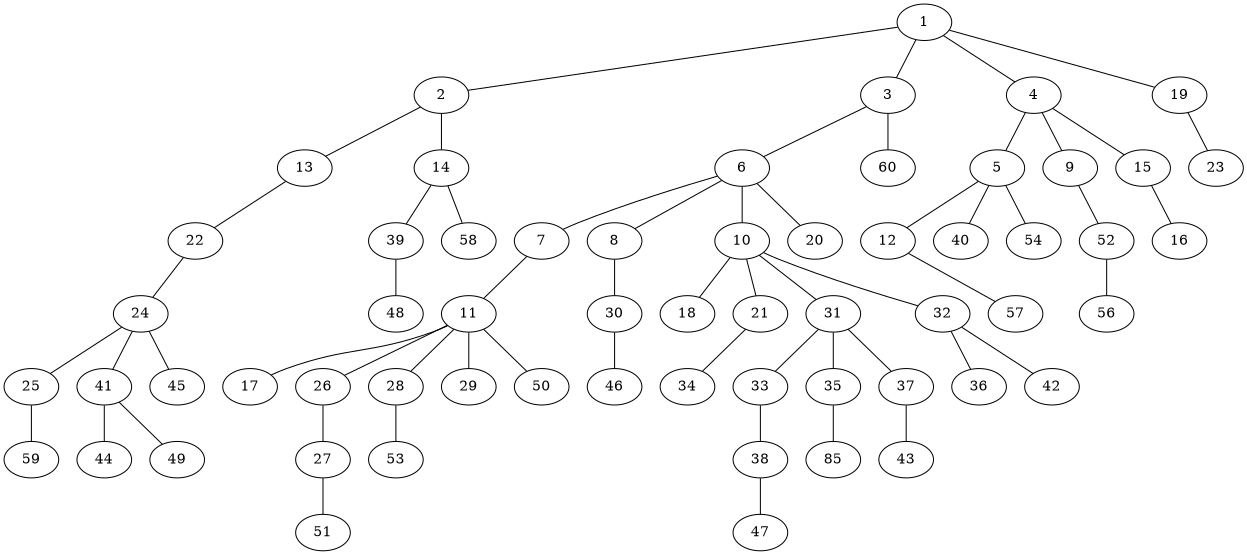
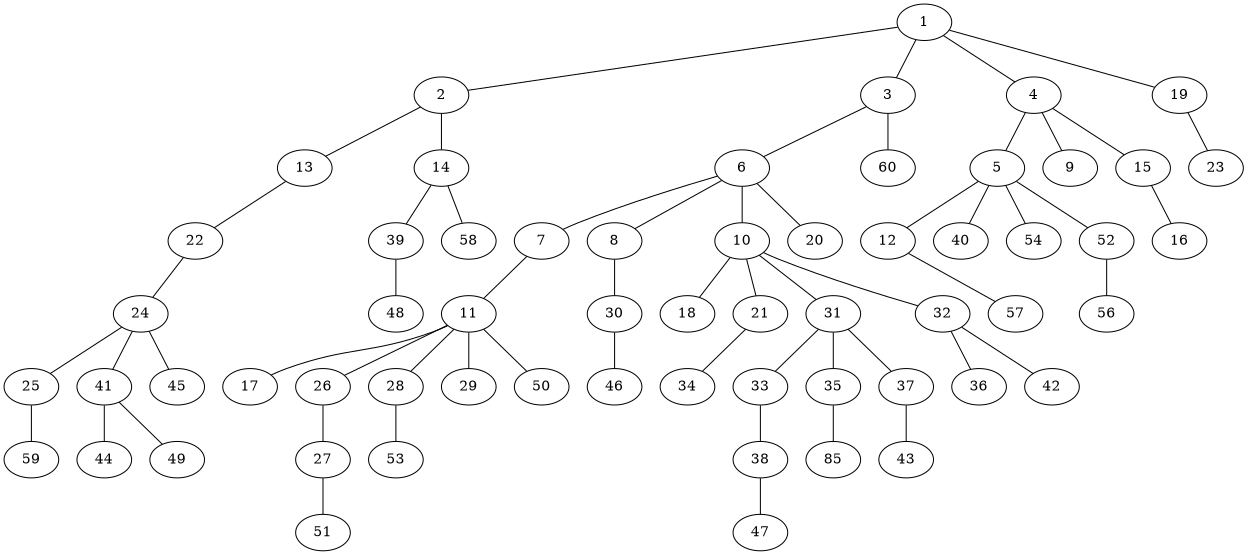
edge "9" -- "52": now "5" -- "52"
